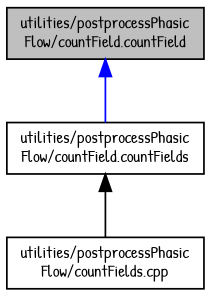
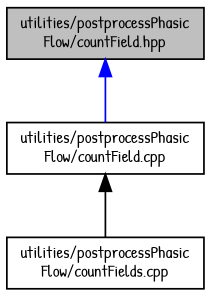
node "utilities/postprocessPhasic Flow/countField.countField": label "utilities/postprocessPhasic Flow/countField.countField" -> "utilities/postprocessPhasic Flow/countField.hpp"
node "utilities/postprocessPhasic Flow/countField.countFields": label "utilities/postprocessPhasic Flow/countField.countFields" -> "utilities/postprocessPhasic Flow/countField.cpp"
